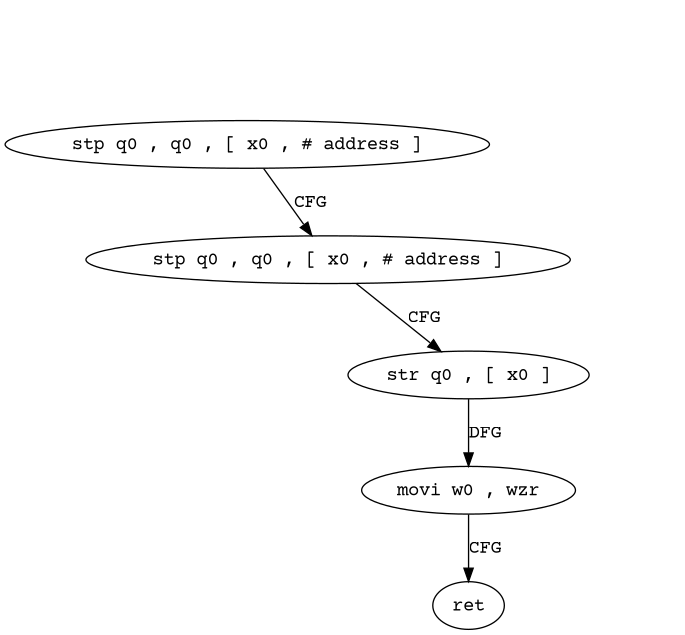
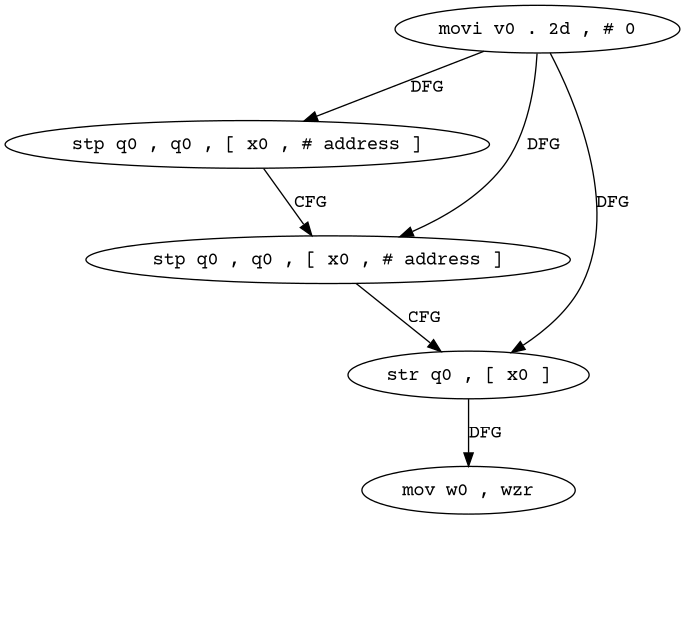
node "movi v0 . 2d , # 0": added
node "movi w0 , wzr": label "movi w0 , wzr" -> "mov w0 , wzr"
node "ret": removed
